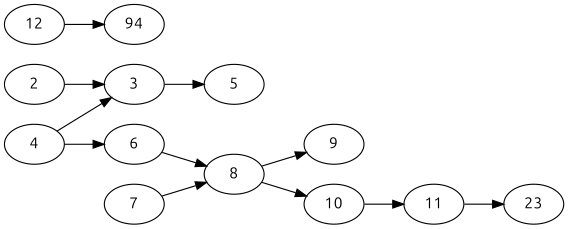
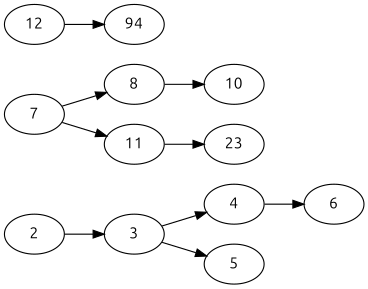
edge "4" -> "3": reversed
node "9": removed
edge "6" -> "8": removed
edge "10" -> "11": now "7" -> "11"
